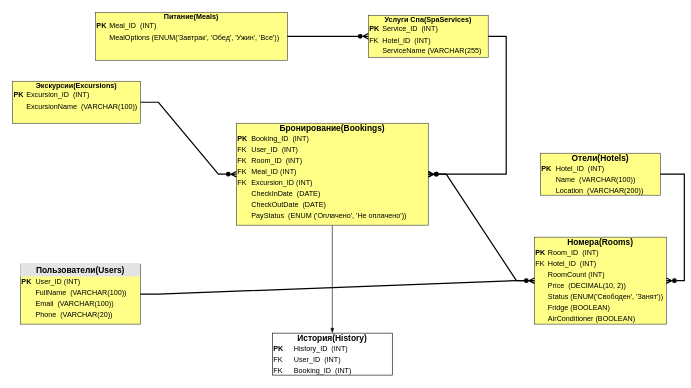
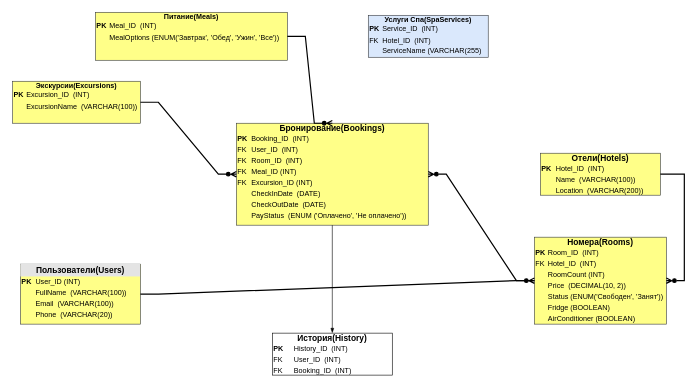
edge "Питание(Meals) PK Meal_ID (INT) MealOptions (ENUM('Завтрак', 'Обед', 'Ужин', 'Все'))" -> "Услуги Спа(SpaServices) PK Service_ID (INT) FK Hotel_ID (INT) ServiceName (VARCHAR(255)": now "Питание(Meals) PK Meal_ID (INT) MealOptions (ENUM('Завтрак', 'Обед', 'Ужин', 'Все'))" -> "Бронирование(Bookings) PK Booking_ID (INT) FK User_ID (INT) FK Room_ID (INT) FK Meal_ID (INT) FK Excursion_ID (INT) CheckInDate (DATE) CheckOutDate (DATE) PayStatus (ENUM ('Оплачено', 'Не оплачено'))"
node "Услуги Спа(SpaServices) PK Service_ID (INT) FK Hotel_ID (INT) ServiceName (VARCHAR(255)": fillcolor #ffff88 -> #dae8fc
edge "Услуги Спа(SpaServices) PK Service_ID (INT) FK Hotel_ID (INT) ServiceName (VARCHAR(255)" -> "Бронирование(Bookings) PK Booking_ID (INT) FK User_ID (INT) FK Room_ID (INT) FK Meal_ID (INT) FK Excursion_ID (INT) CheckInDate (DATE) CheckOutDate (DATE) PayStatus (ENUM ('Оплачено', 'Не оплачено'))": removed
